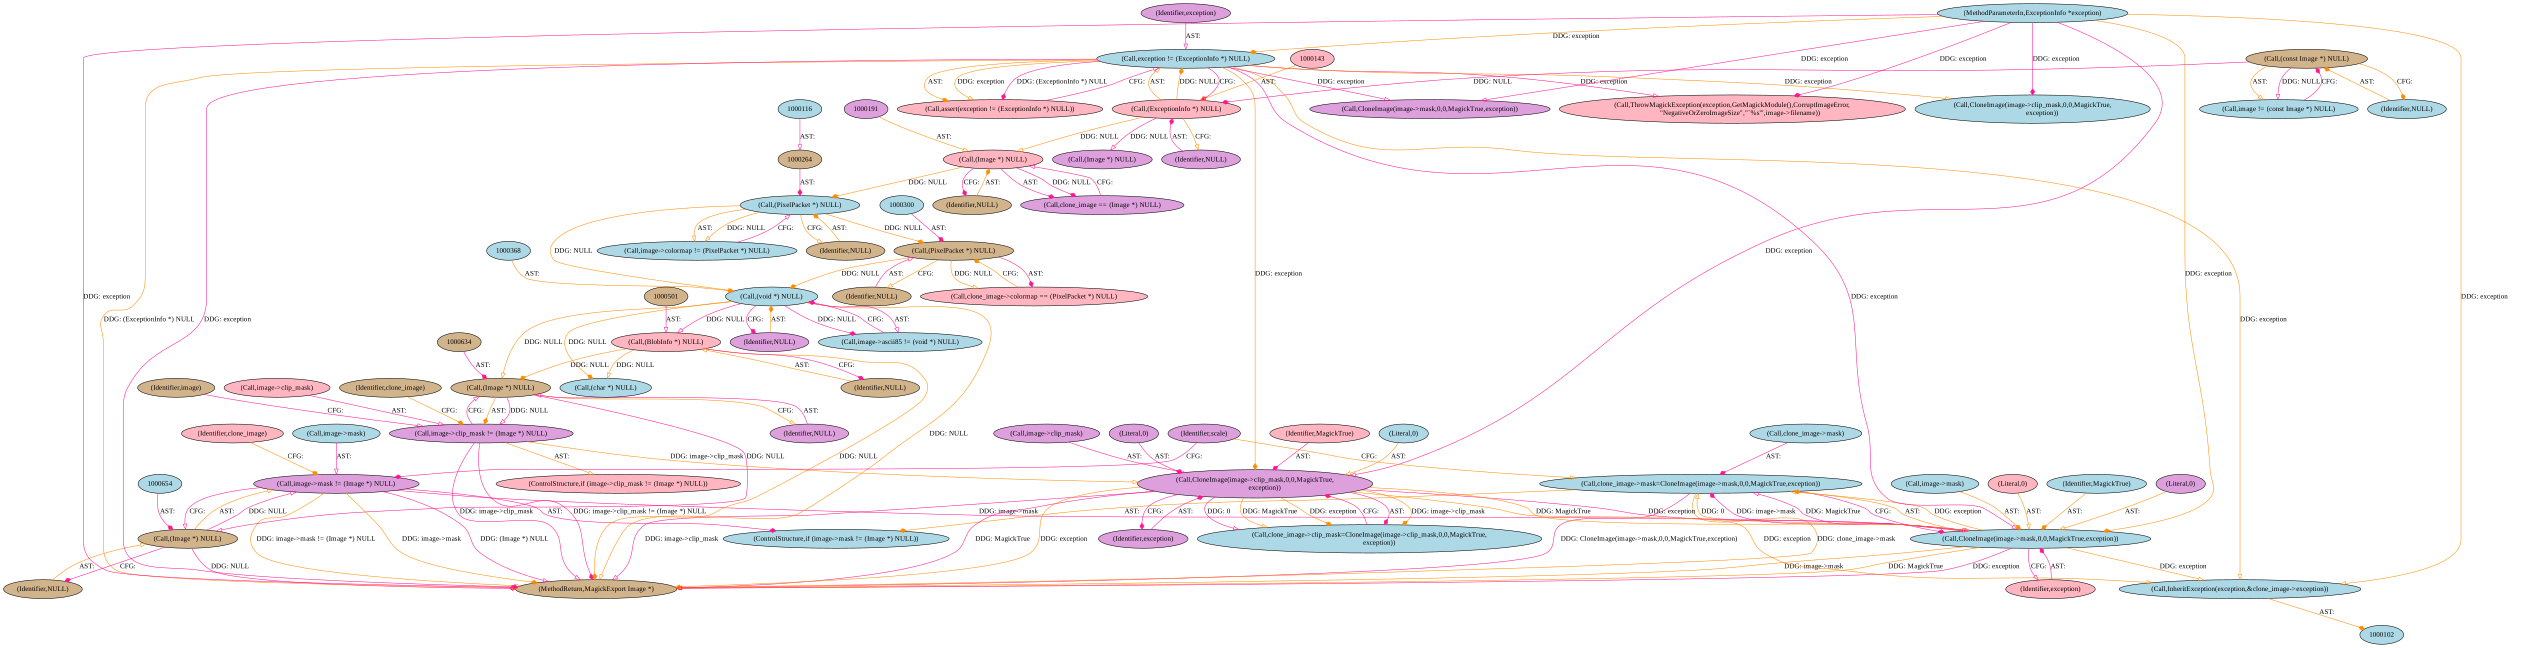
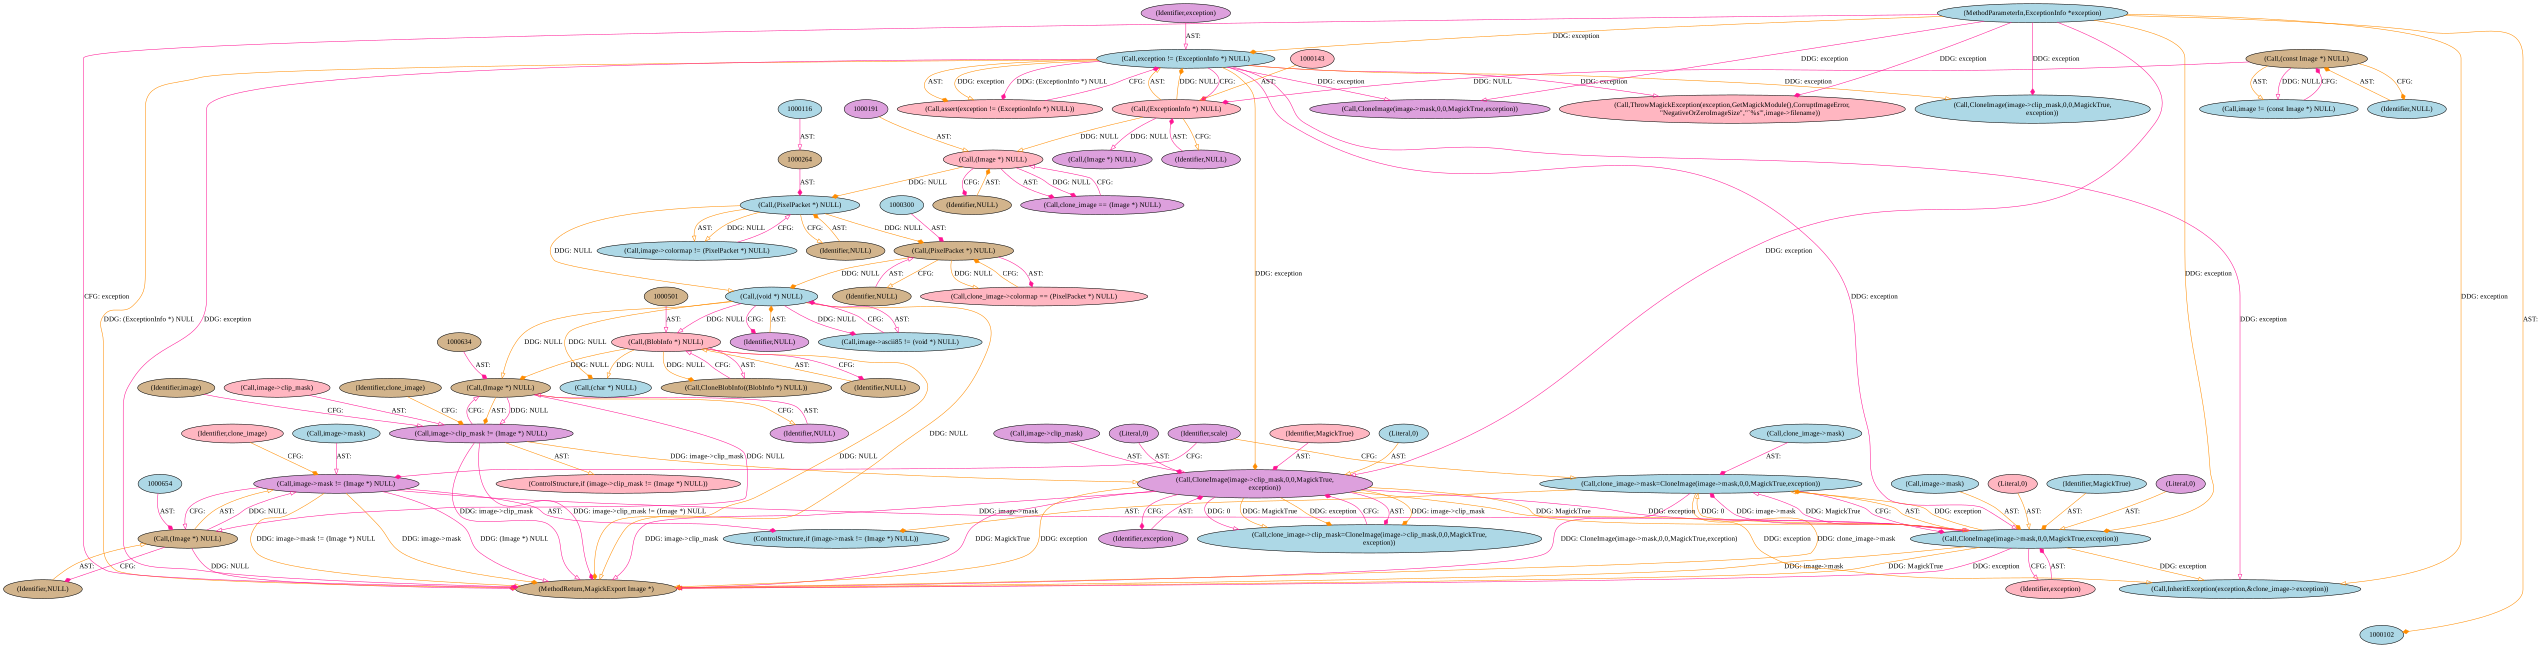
edge "(Call,assert(exception != (ExceptionInfo *) NULL))" -> "(Call,exception != (ExceptionInfo *) NULL)": arrowhead onormal -> diamond
edge "(Call,exception != (ExceptionInfo *) NULL)" -> "(Call,InheritException(exception,&clone_image->exception))": color darkorange -> deeppink
node "1000368": removed
edge "(MethodParameterIn,ExceptionInfo *exception)" -> "(MethodReturn,MagickExport Image *)": label "DDG: exception" -> "CFG: exception"
node "(Call,CloneBlobInfo((BlobInfo *) NULL))": added
edge "(Call,InheritException(exception,&clone_image->exception))" -> "1000102": now "(MethodParameterIn,ExceptionInfo *exception)" -> "1000102"
